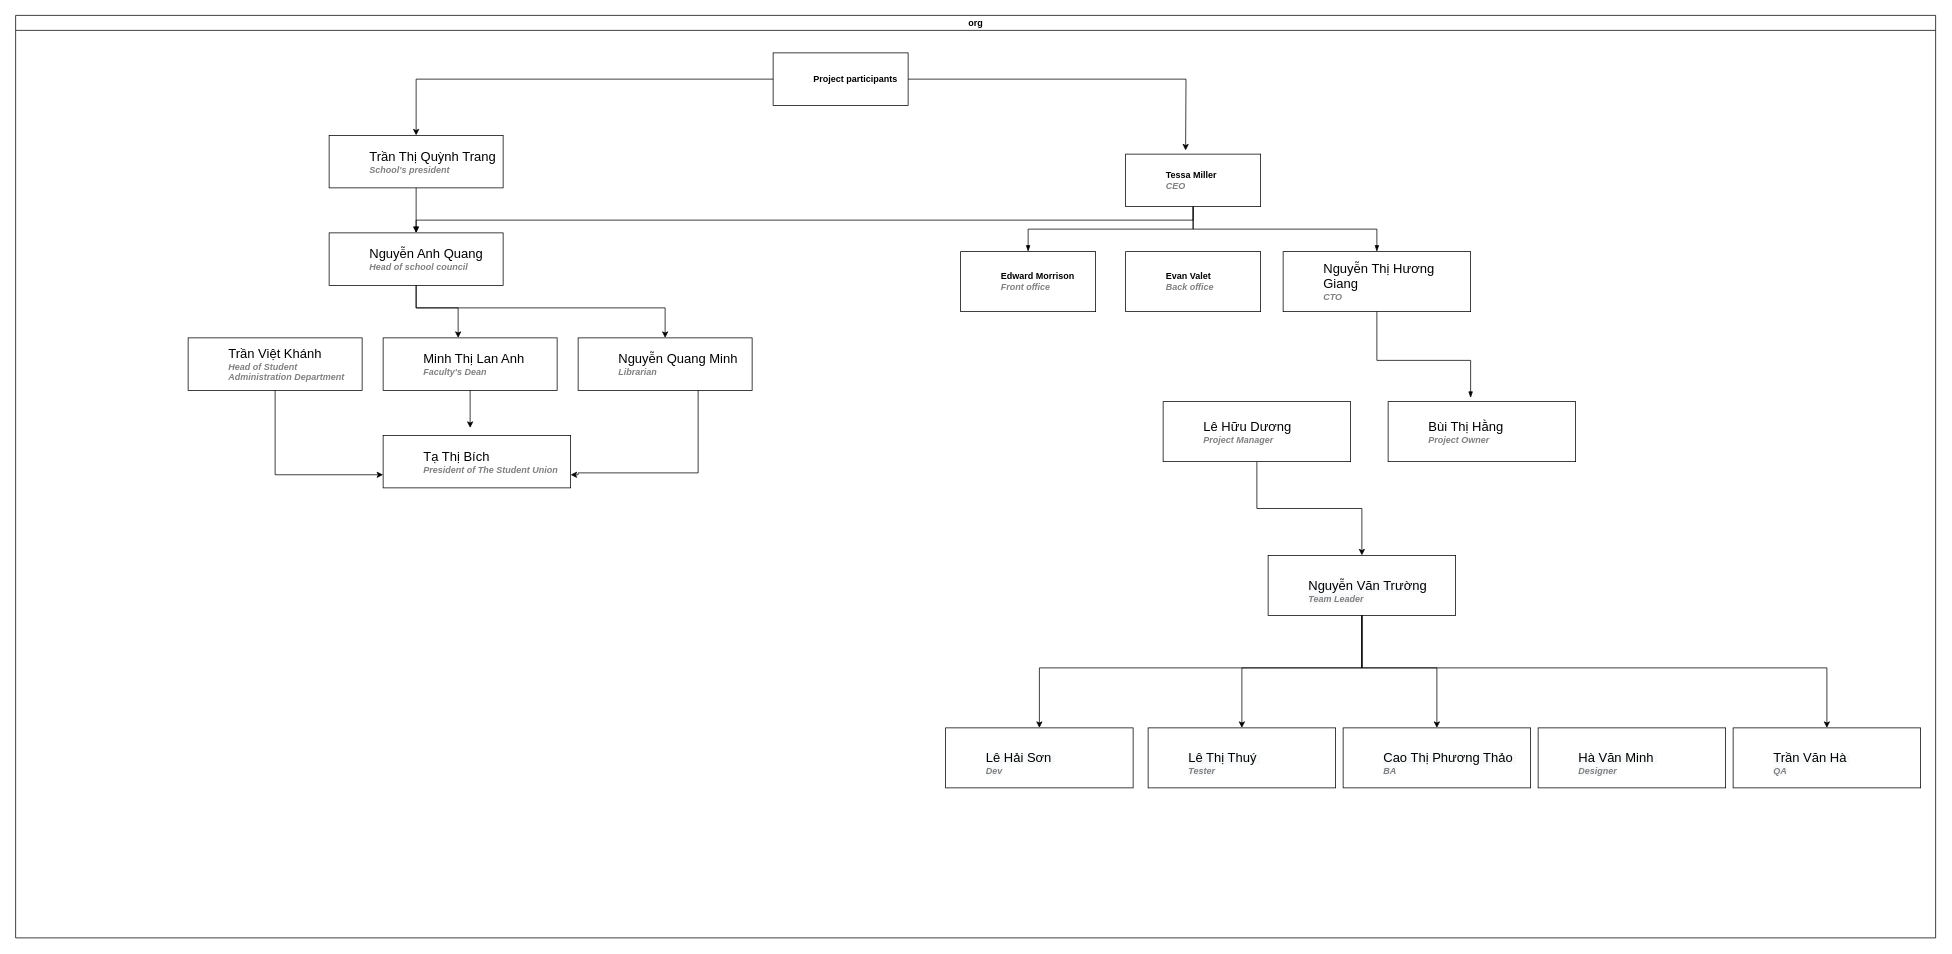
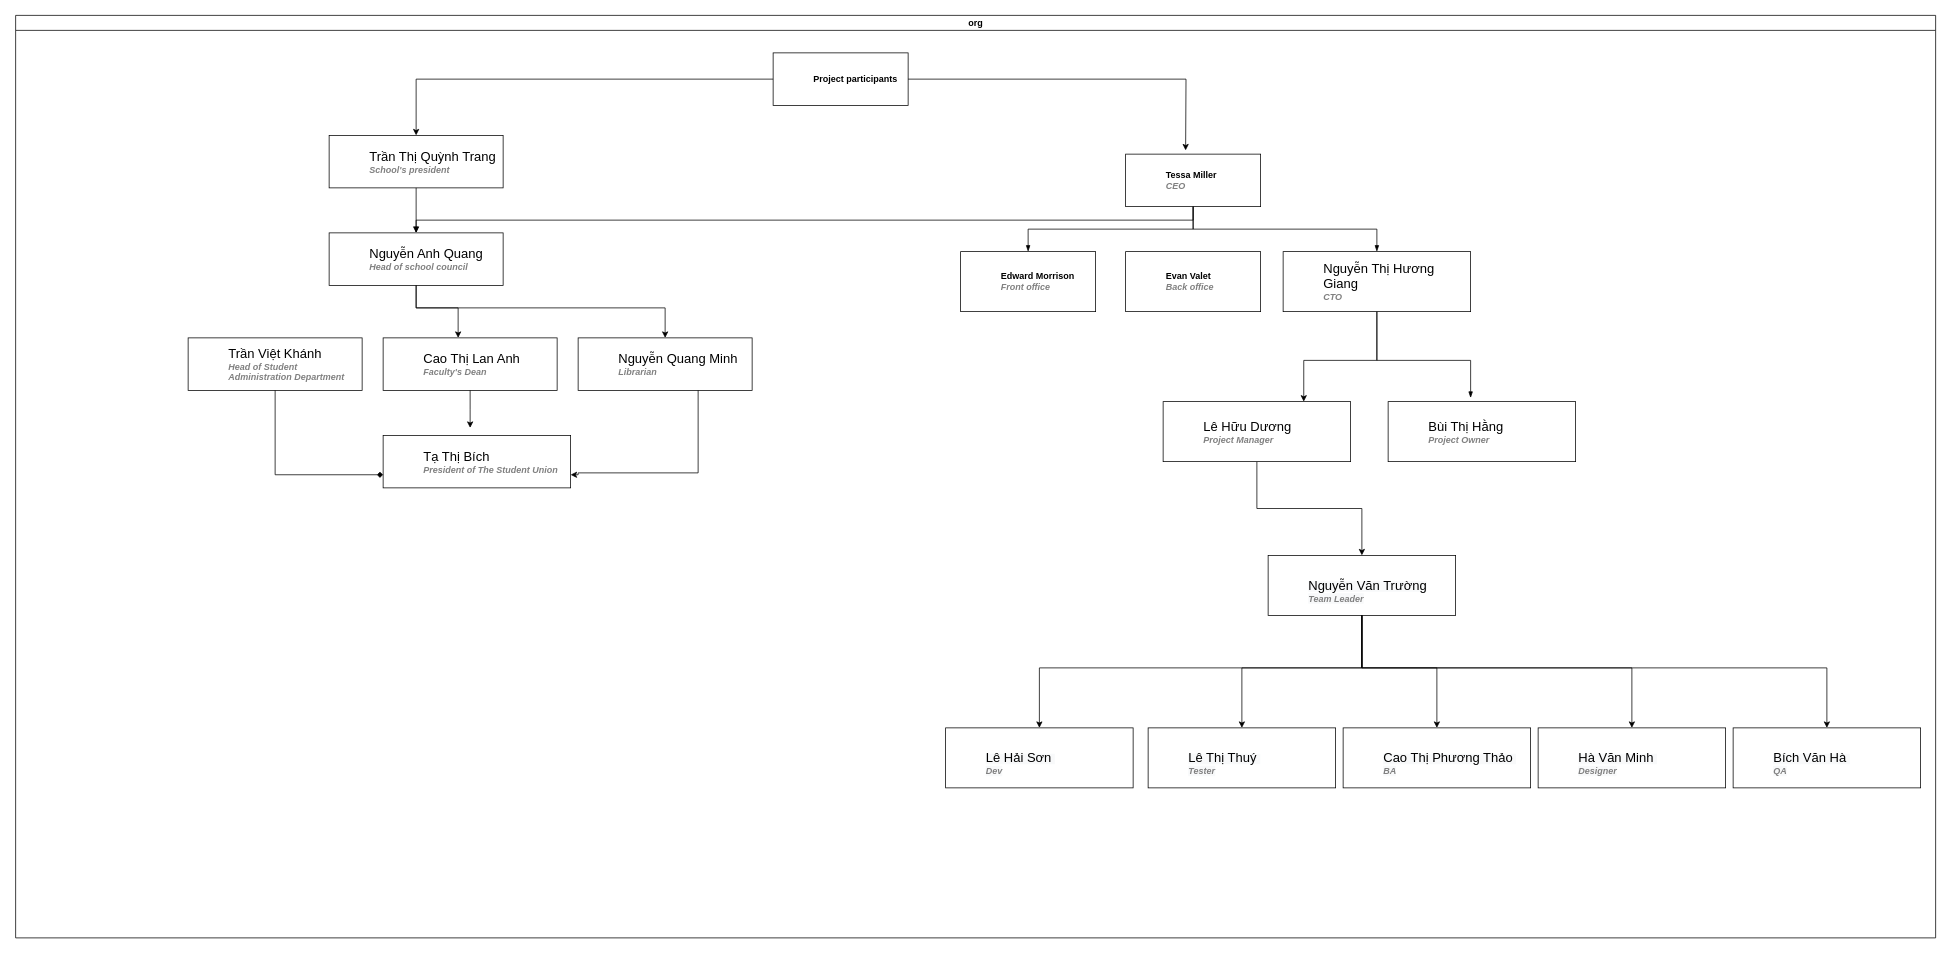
edge "Nguyễn Thị Hương Giang CTO" -> "Lê Hữu Dương Project Manager": added
node "Minh Thị Lan Anh Faculty's Dean": label "Minh Thị Lan Anh Faculty's Dean" -> "Cao Thị Lan Anh Faculty's Dean"
edge "Trần Việt Khánh Head of Student Administration Department" -> "Tạ Thị Bích President of The Student Union": arrowhead classic -> diamond
edge "Nguyễn Văn Trường Team Leader" -> "Hà Văn Minh Designer": added
node "Trần Văn Hà QA": label "Trần Văn Hà QA" -> "Bích Văn Hà QA"
